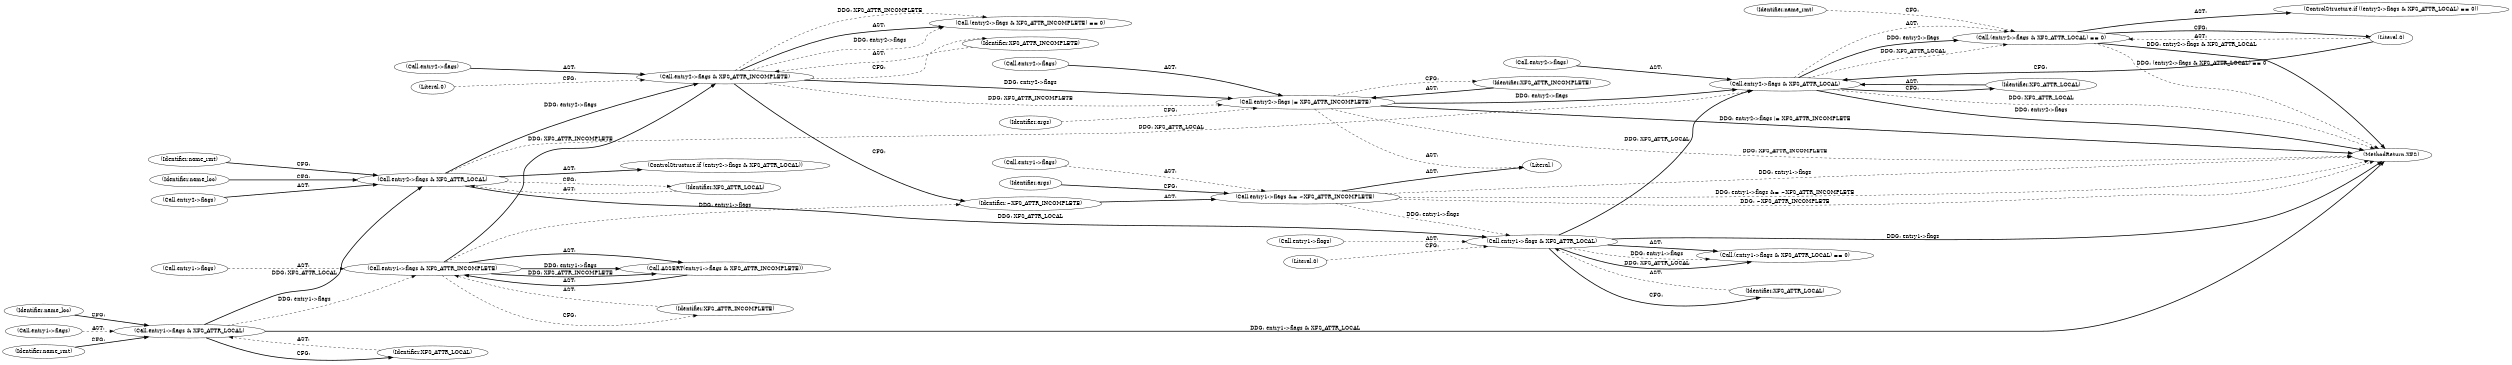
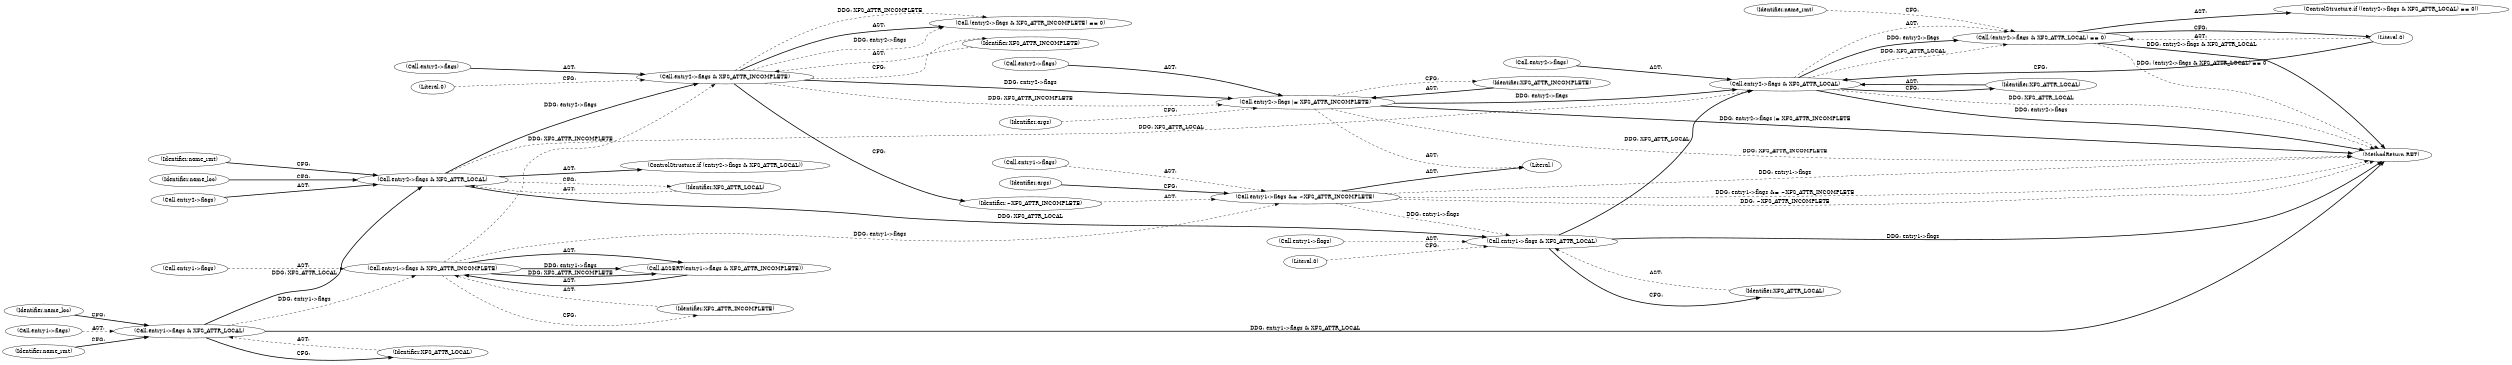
edge "(Call,entry1->flags & XFS_ATTR_INCOMPLETE)" -> "(Call,entry2->flags & XFS_ATTR_INCOMPLETE)": style bold -> dashed
node "(MethodReturn,XFS)": label "(MethodReturn,XFS)" -> "(MethodReturn,RET)"
edge "(Identifier,~XFS_ATTR_INCOMPLETE)" -> "(Call,entry1->flags &= ~XFS_ATTR_INCOMPLETE)": style bold -> dashed
edge "(Call,entry1->flags & XFS_ATTR_INCOMPLETE)" -> "(Identifier,~XFS_ATTR_INCOMPLETE)": now "(Call,entry1->flags & XFS_ATTR_INCOMPLETE)" -> "(Call,entry1->flags &= ~XFS_ATTR_INCOMPLETE)"
node "(Call,(entry1->flags & XFS_ATTR_LOCAL) == 0)": removed
